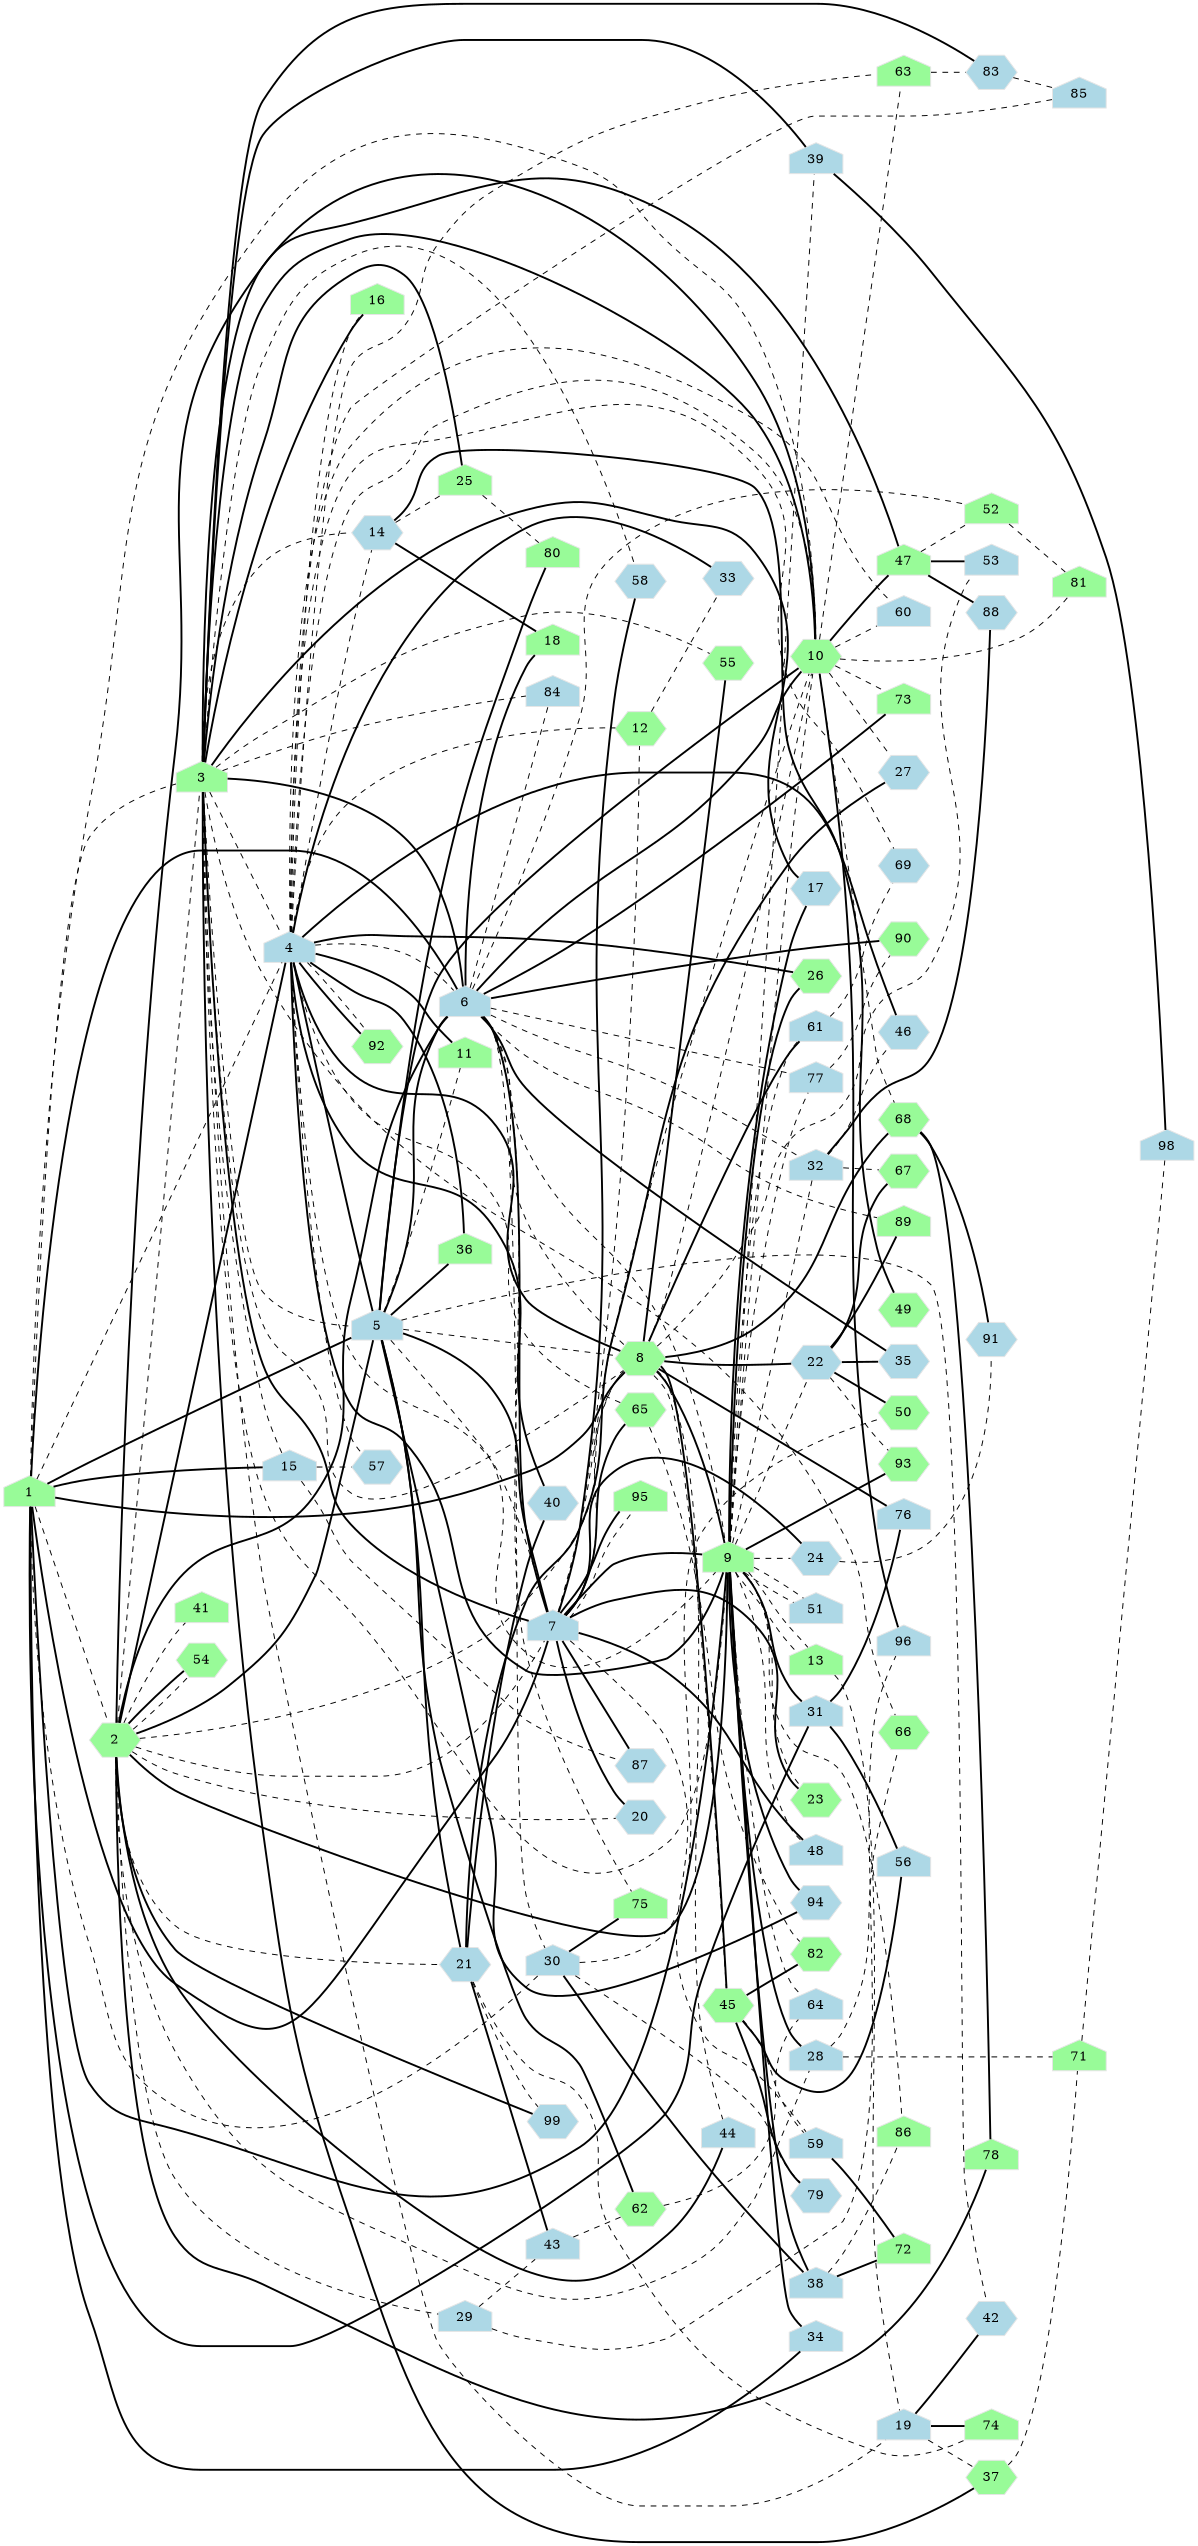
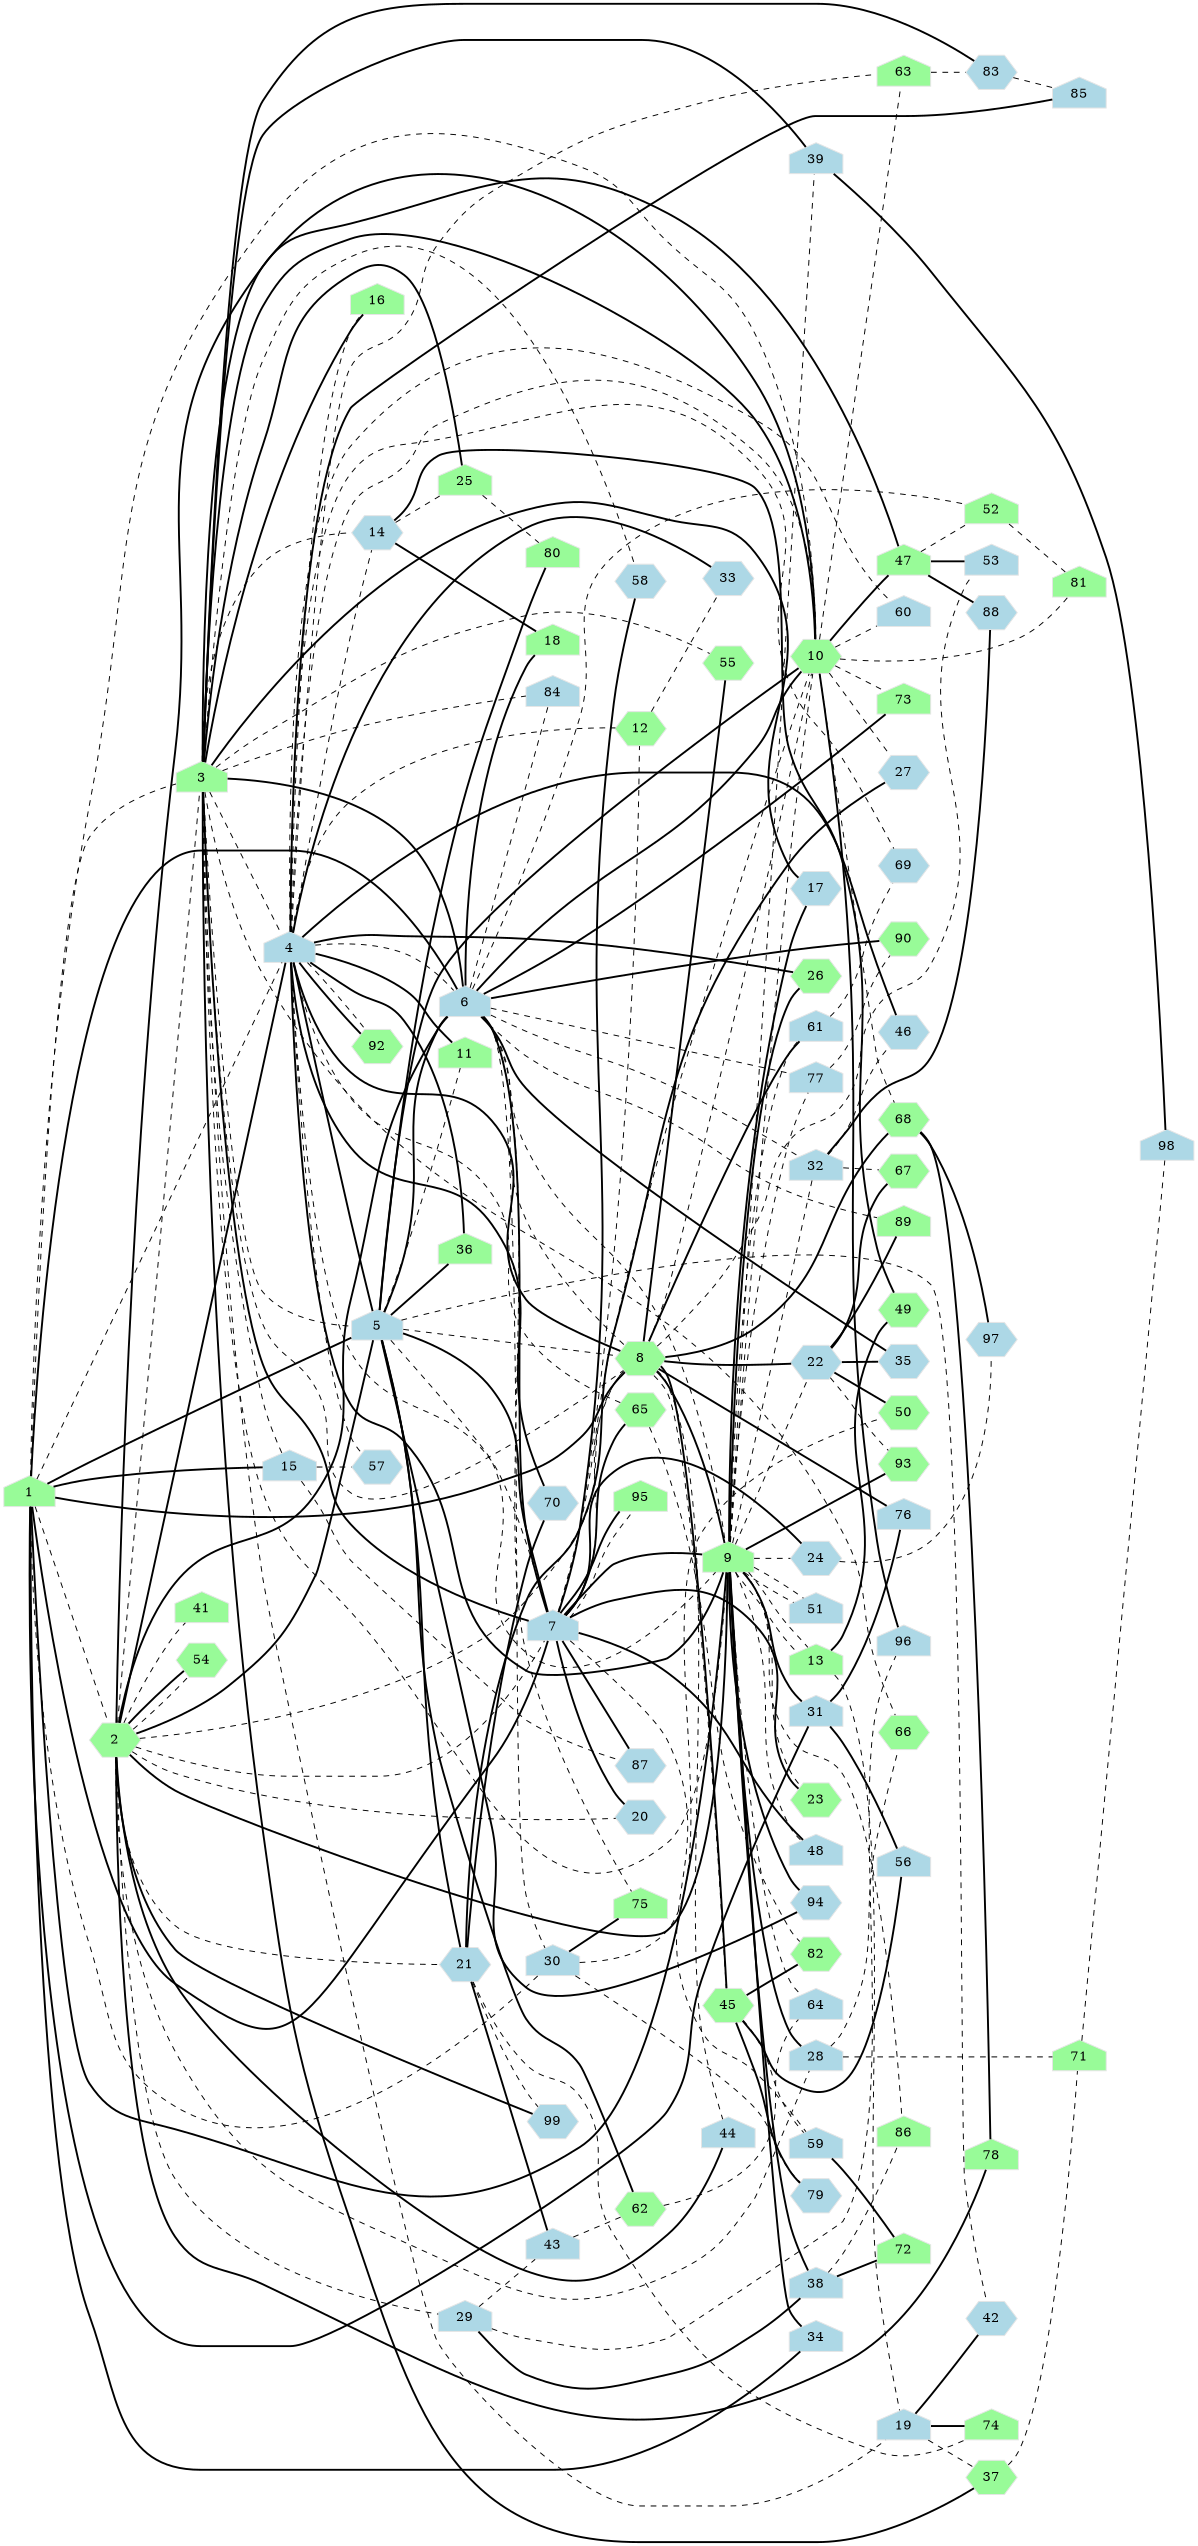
edge "85" -- "4": style dashed -> bold
node "91": label "91" -> "97"
edge "49" -- "13": added
node "40": label "40" -> "70"
edge "30" -- "38": now "29" -- "38"
